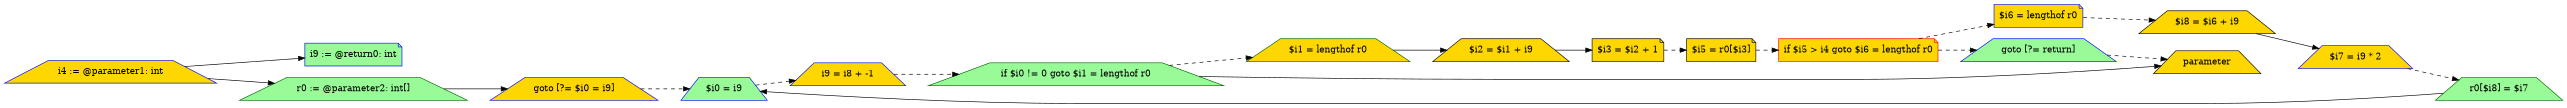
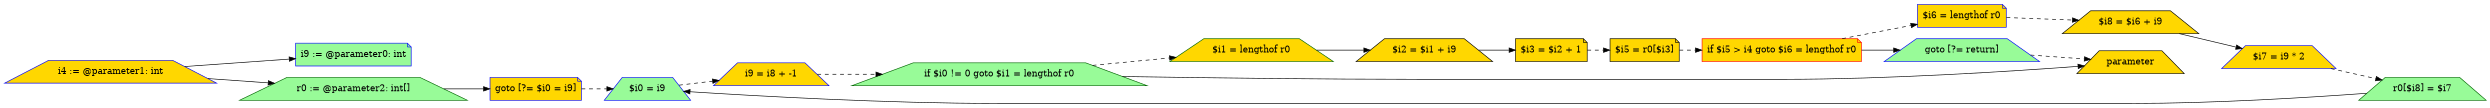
edge "if $i5 > i4 goto $i6 = lengthof r0" -> "goto [?= return]": style dashed -> solid
node "i9 := @return0: int": label "i9 := @return0: int" -> "i9 := @parameter0: int"
node "goto [?= $i0 = i9]": shape trapezium -> note
